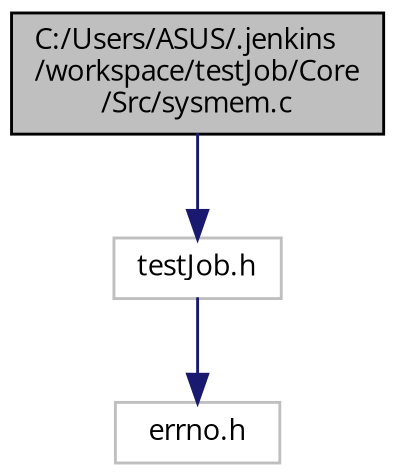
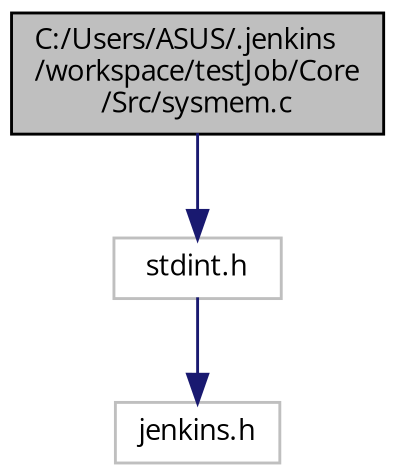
node "testJob.h": label "testJob.h" -> "stdint.h"
node "errno.h": label "errno.h" -> "jenkins.h"
